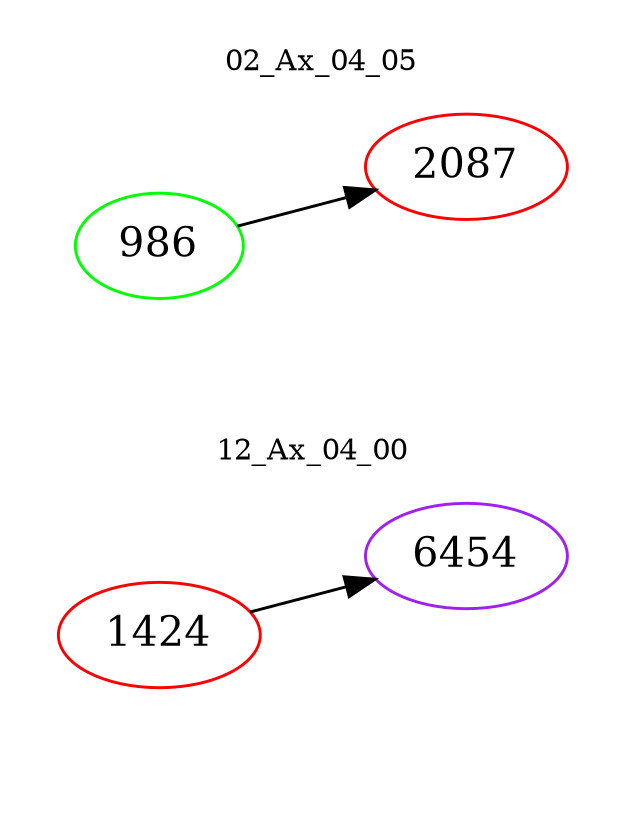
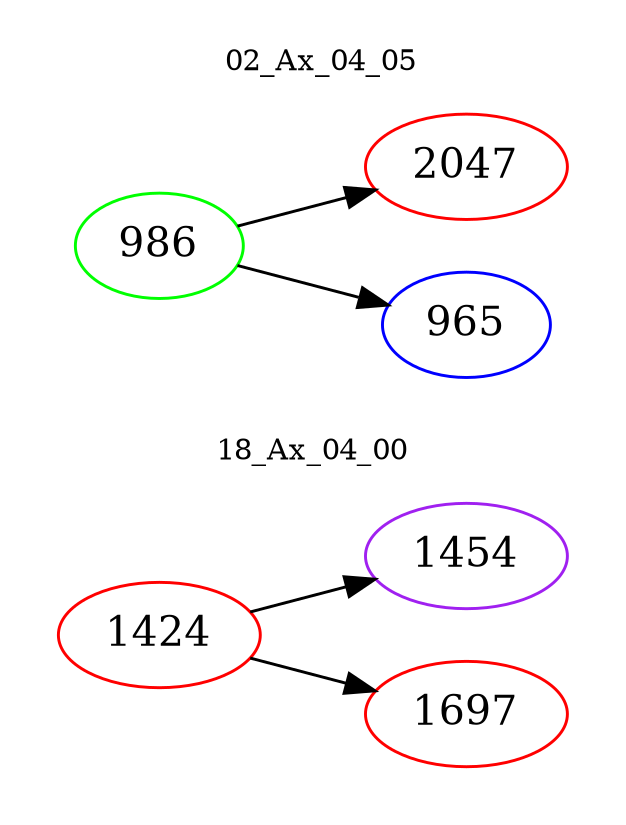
node "2087": label "2087" -> "2047"
node "965": added
cluster "12_Ax_04_00": label "12_Ax_04_00" -> "18_Ax_04_00"
node "6454": label "6454" -> "1454"
node "1697": added
